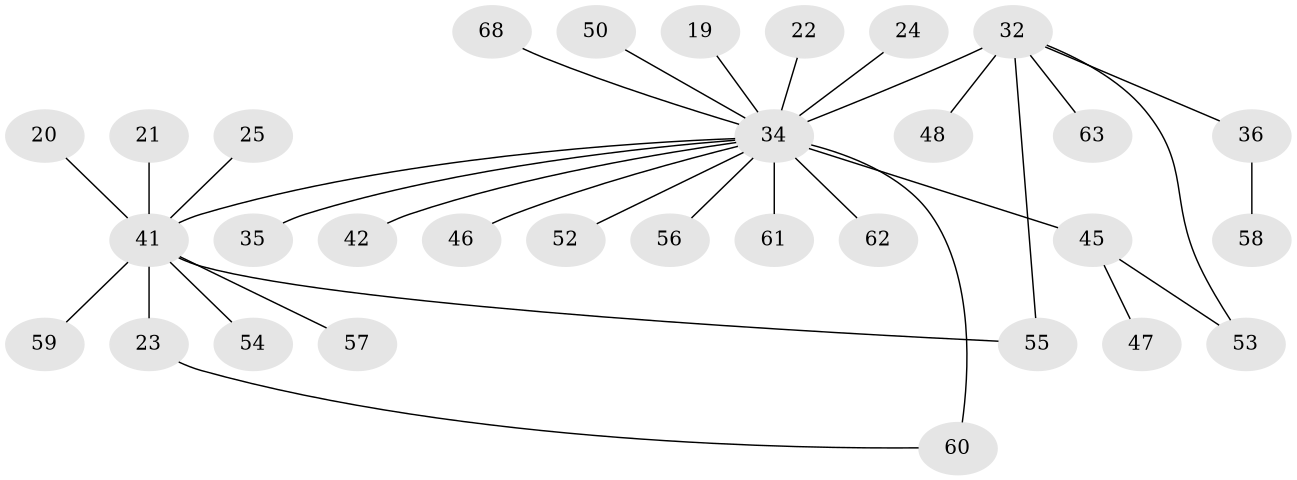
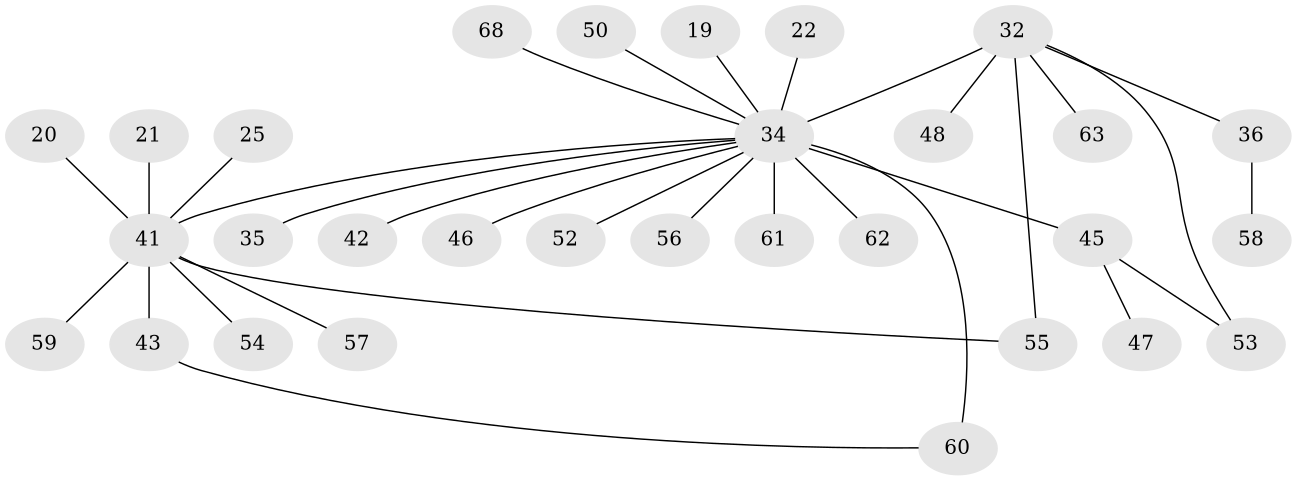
node "24": removed
node "23": label "23" -> "43"
